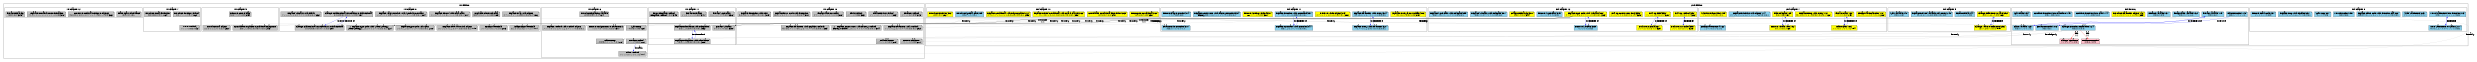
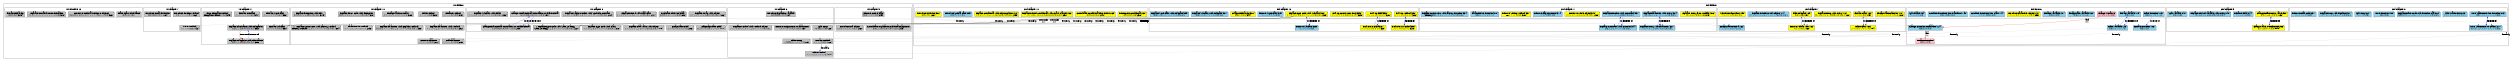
cluster "1st Chapter 12": label "1st Chapter 12" -> "1st Primitive 12"
edge "Parameterize Method メソッドのパラメタライズ(283)" -> "Parameterize Function(310) 関数のパラメタライズ": reversed
edge "Replace Inheritance with Delegation 委譲による継承の置き換え(352)" -> "Replace Delegation with Inheritance 継承による委譲の置き換え(355)": color blue -> red
edge "Change Function Declaration(124) 関数宣言の変更" -> "Change Signature シグネチャーの変更": reversed
